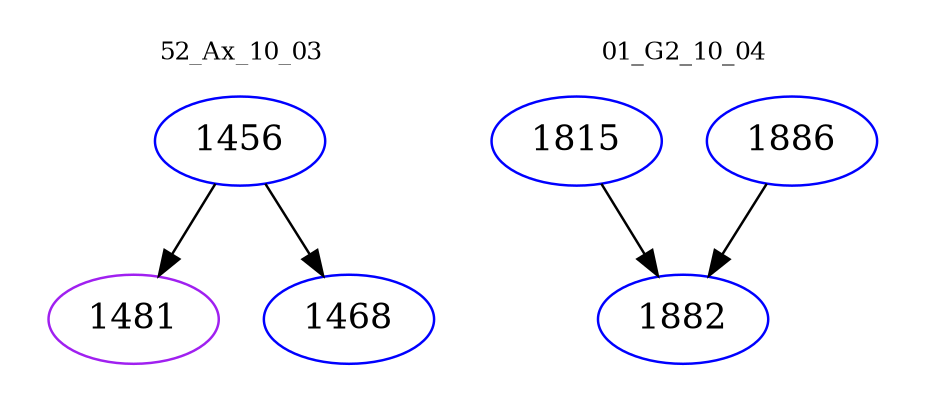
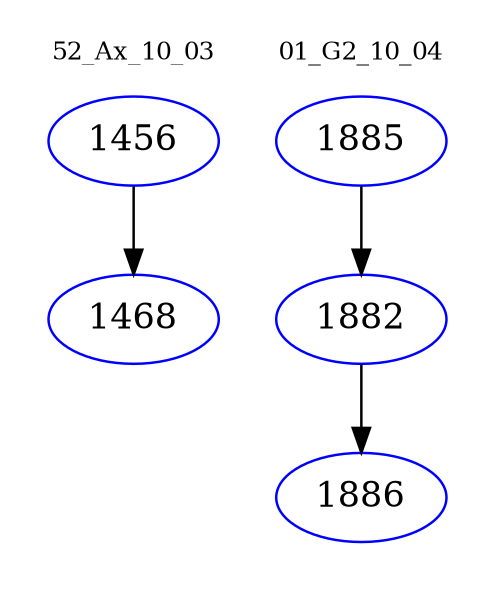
node "1815": label "1815" -> "1885"
edge "1886" -> "1882": reversed
node "1481": removed
